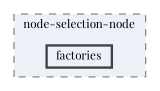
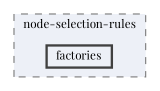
cluster "node-selection-node": label "node-selection-node" -> "node-selection-rules"
